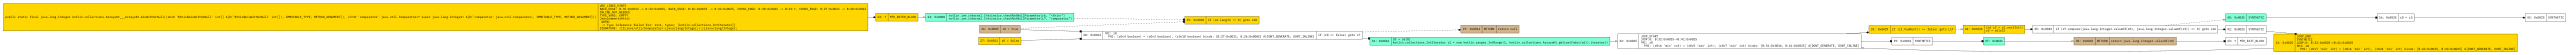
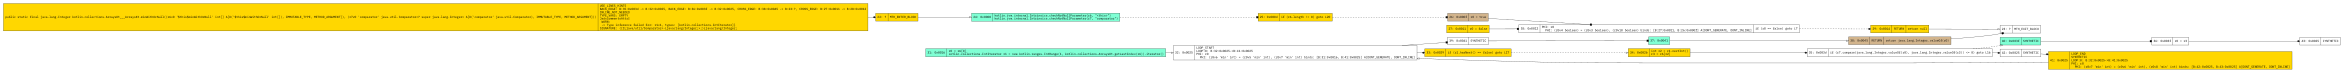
edge "26: 0x000f" -> "25: 0x000d": reversed
node "29: 0x0014": fillcolor tan -> gold
edge "29: 0x0014" -> "23: ?": added
edge "28: 0x0012" -> "31: 0x0016": removed
